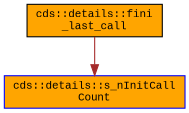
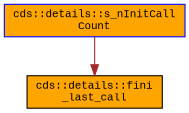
edge "cds::details::fini _last_call" -> "cds::details::s_nInitCall Count": reversed
